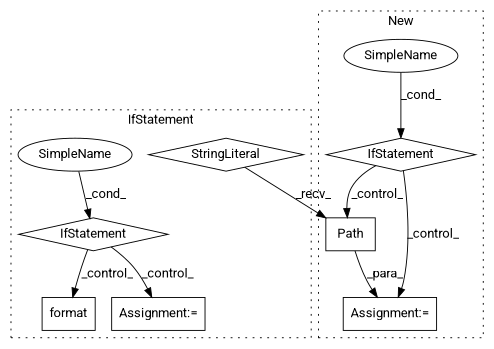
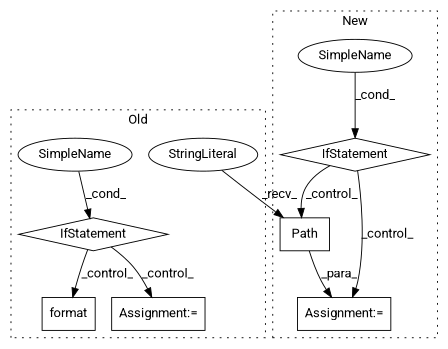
cluster "IfStatement": label "IfStatement" -> "Old"
node "StringLiteral": shape diamond -> ellipse
